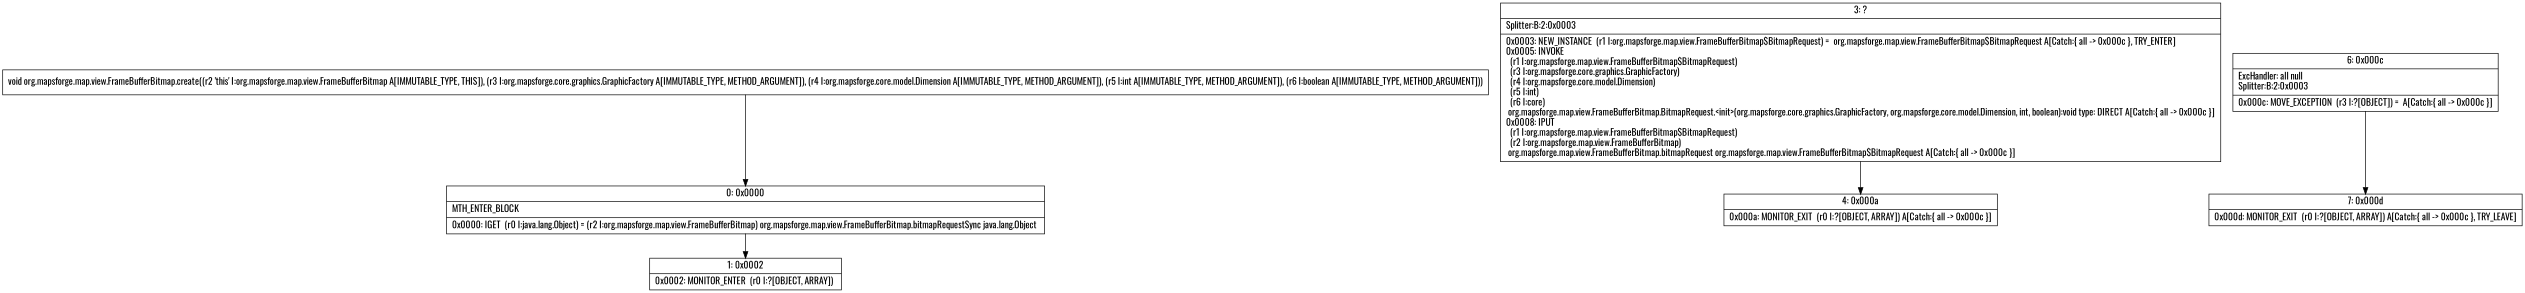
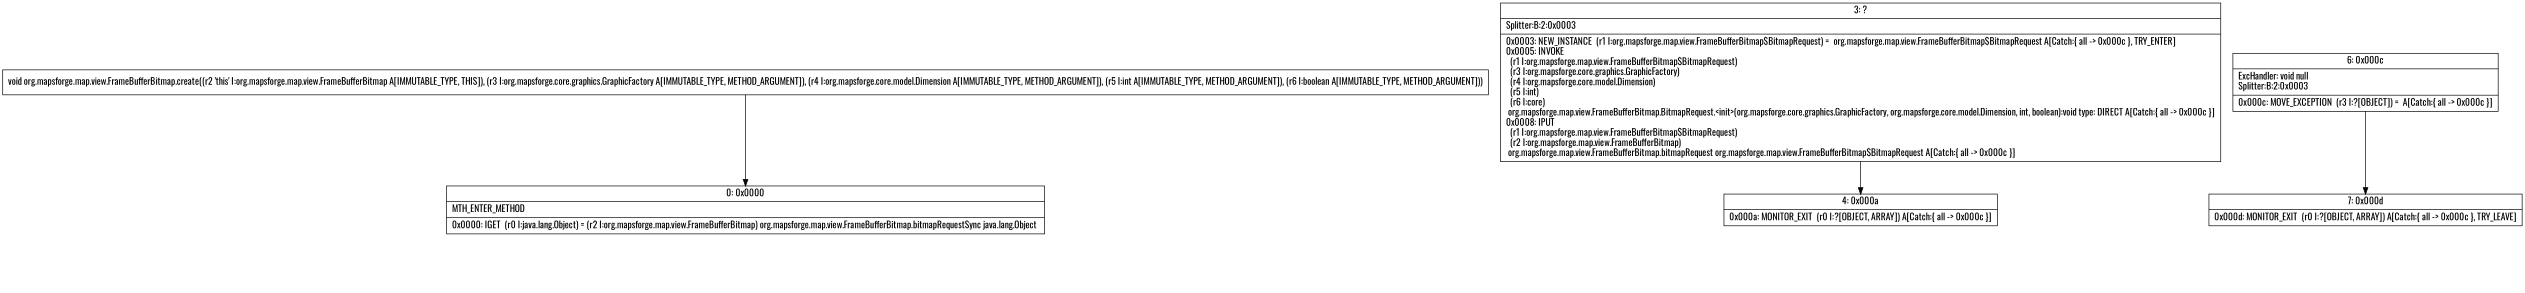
node "6: 0x000c": text "ExcHandler: all null" -> "ExcHandler: void null"
node "0: 0x0000": text "MTH_ENTER_BLOCK" -> "MTH_ENTER_METHOD"
node "1: 0x0002": removed
